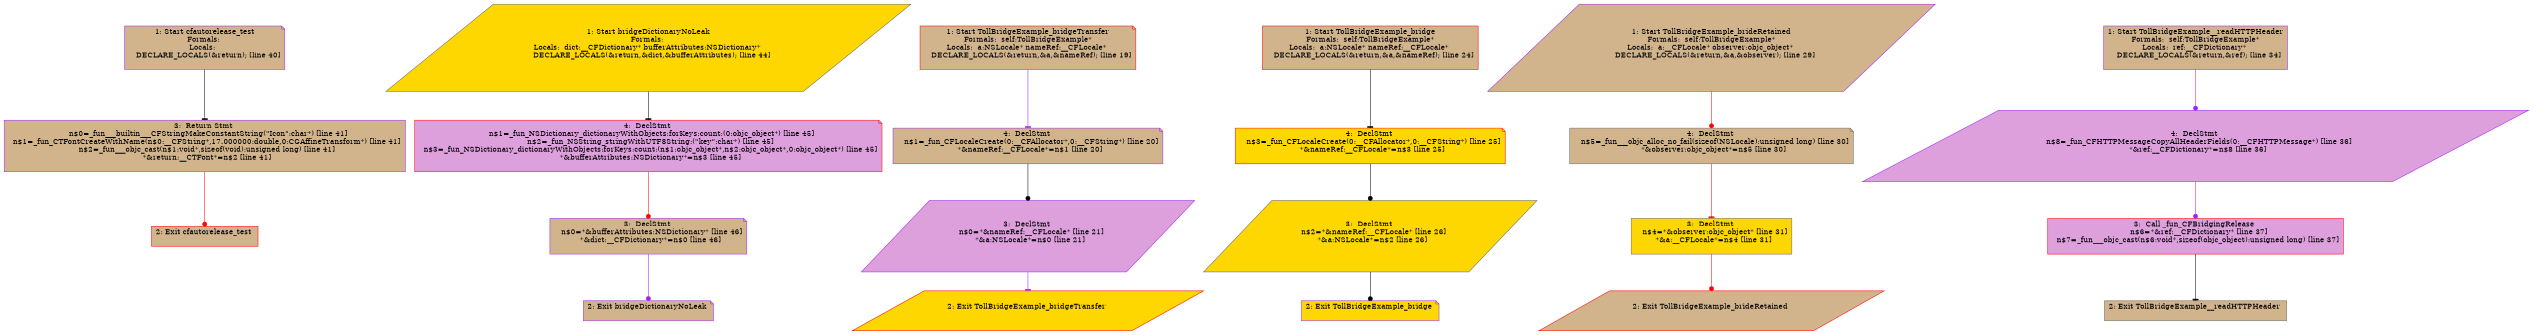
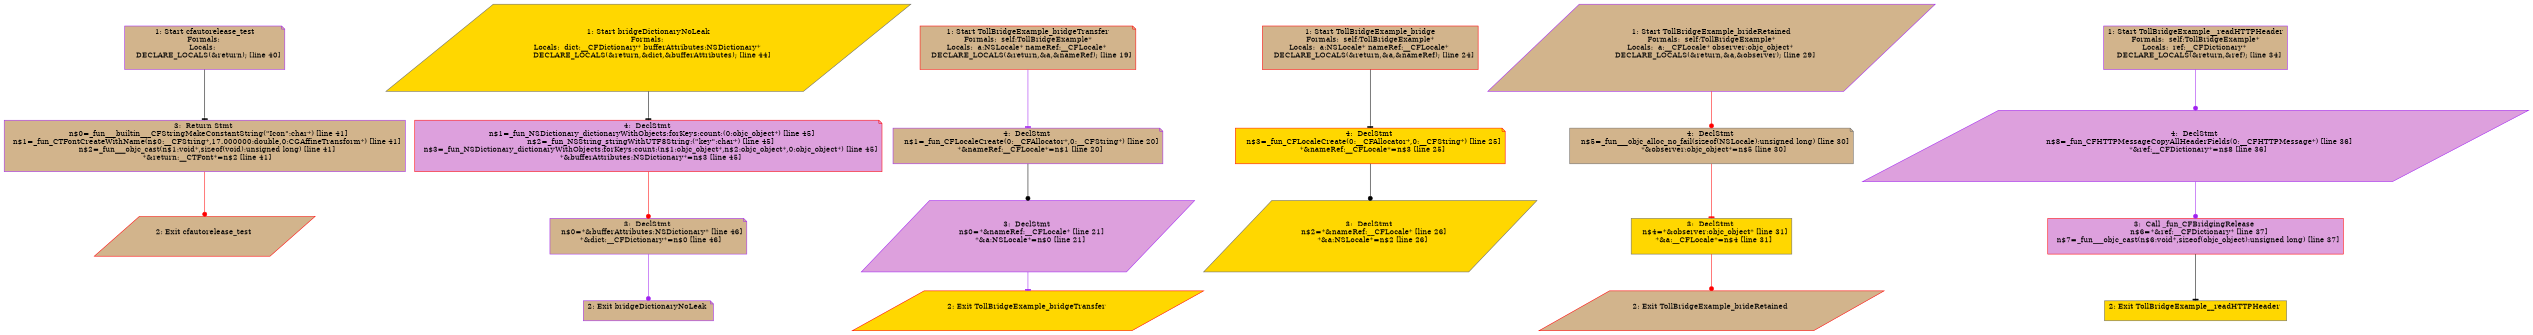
node "2: Exit cfautorelease_test": shape box -> parallelogram
node "2: Exit TollBridgeExample_bridge": removed
node "2: Exit TollBridgeExample__readHTTPHeader": fillcolor tan -> gold
